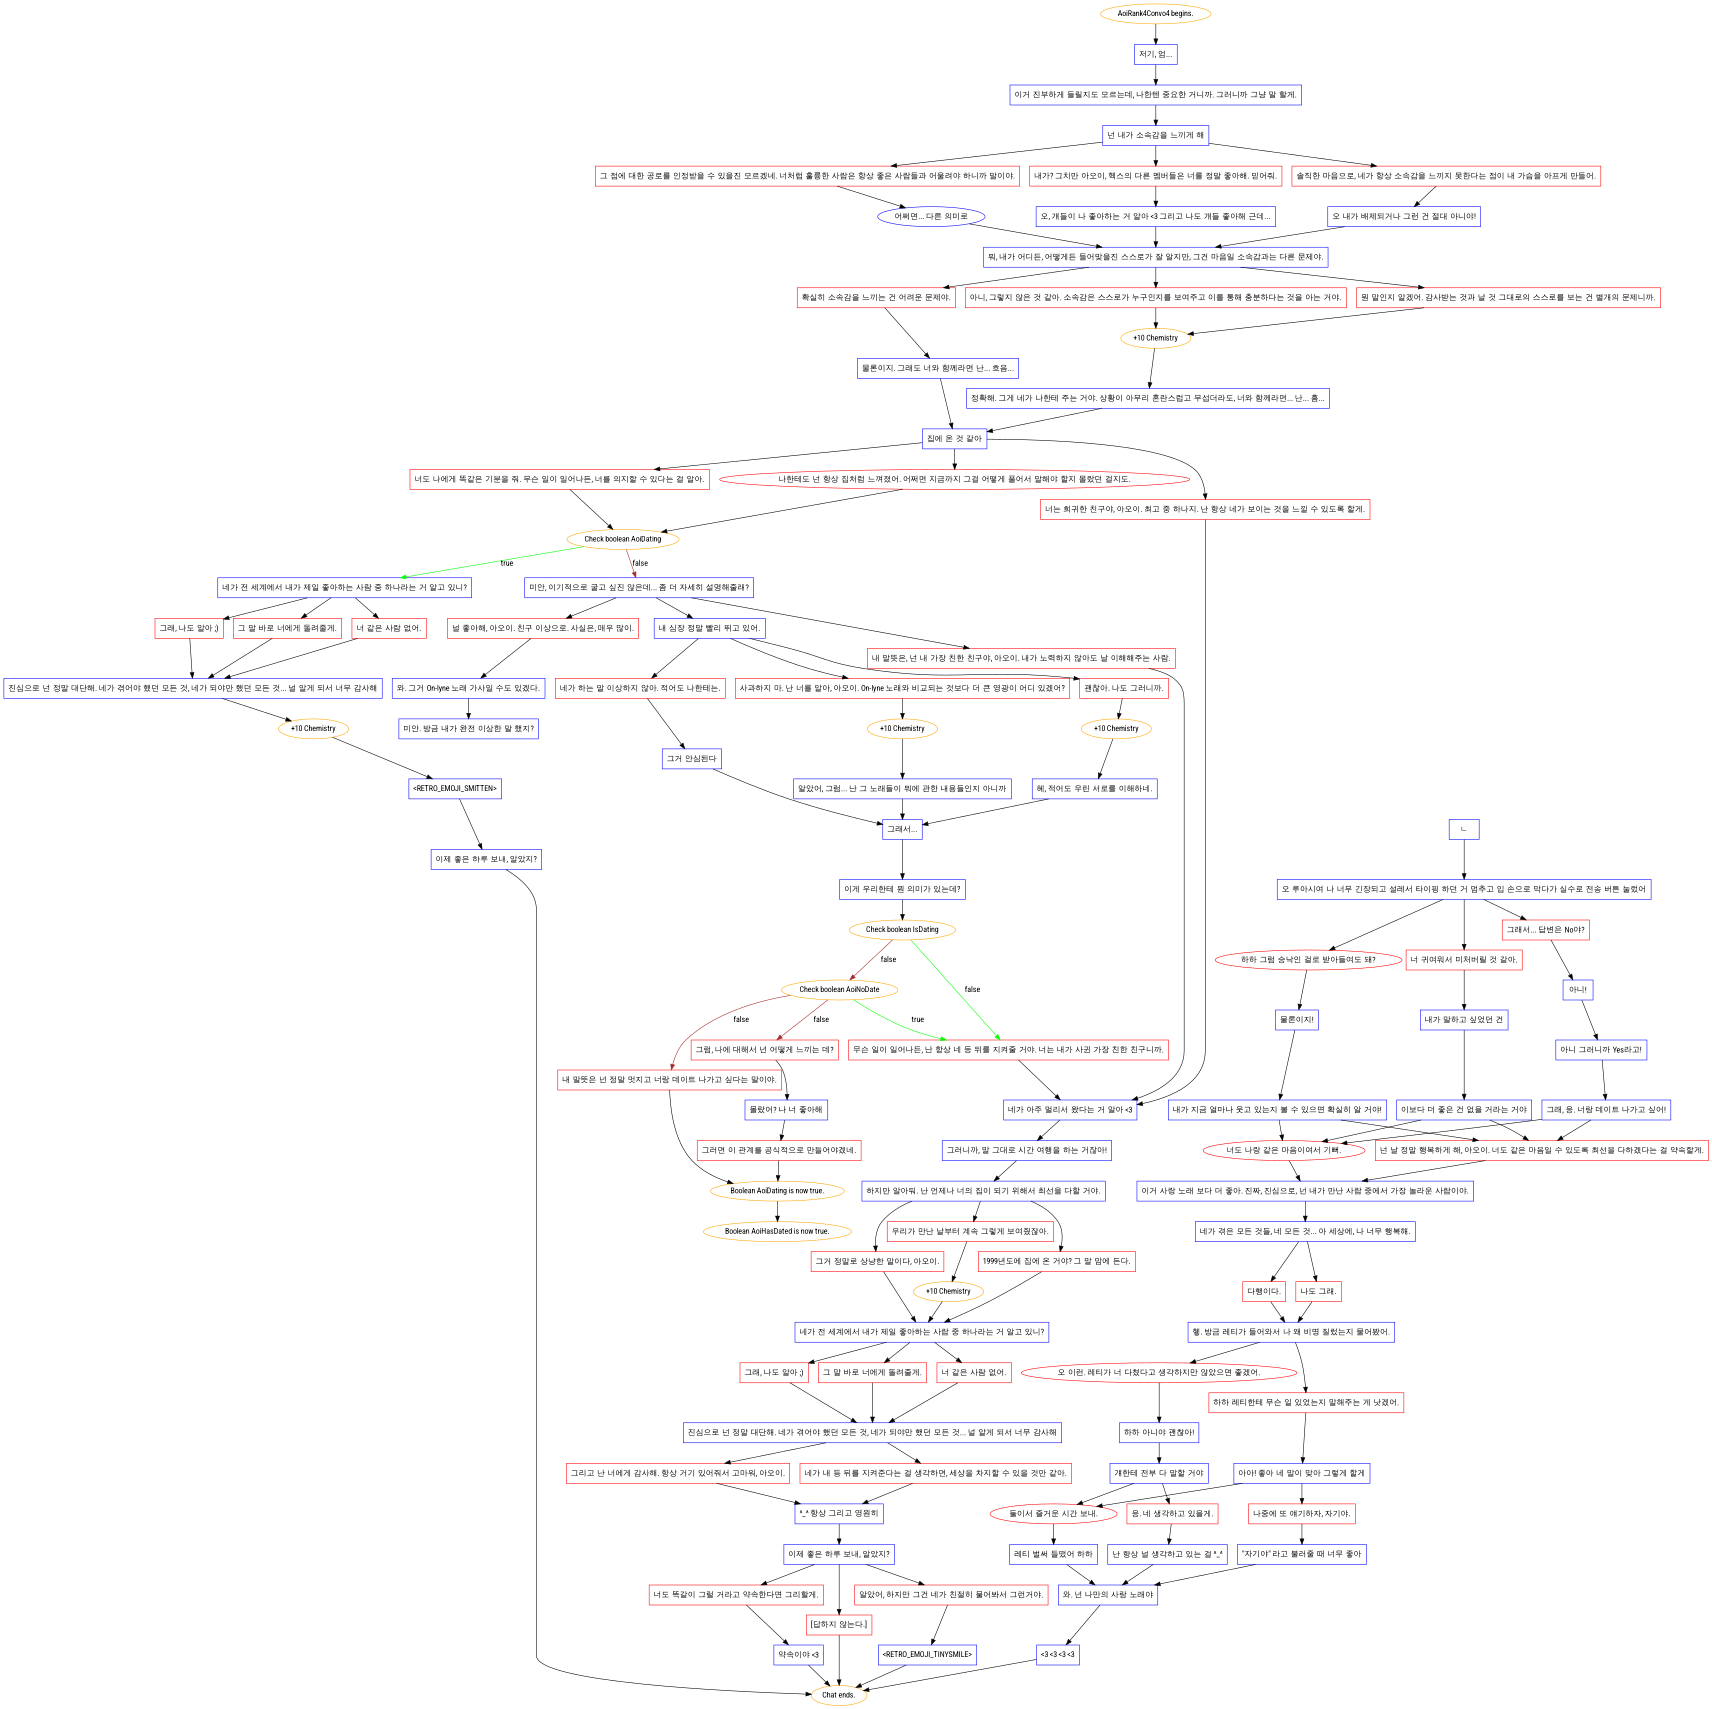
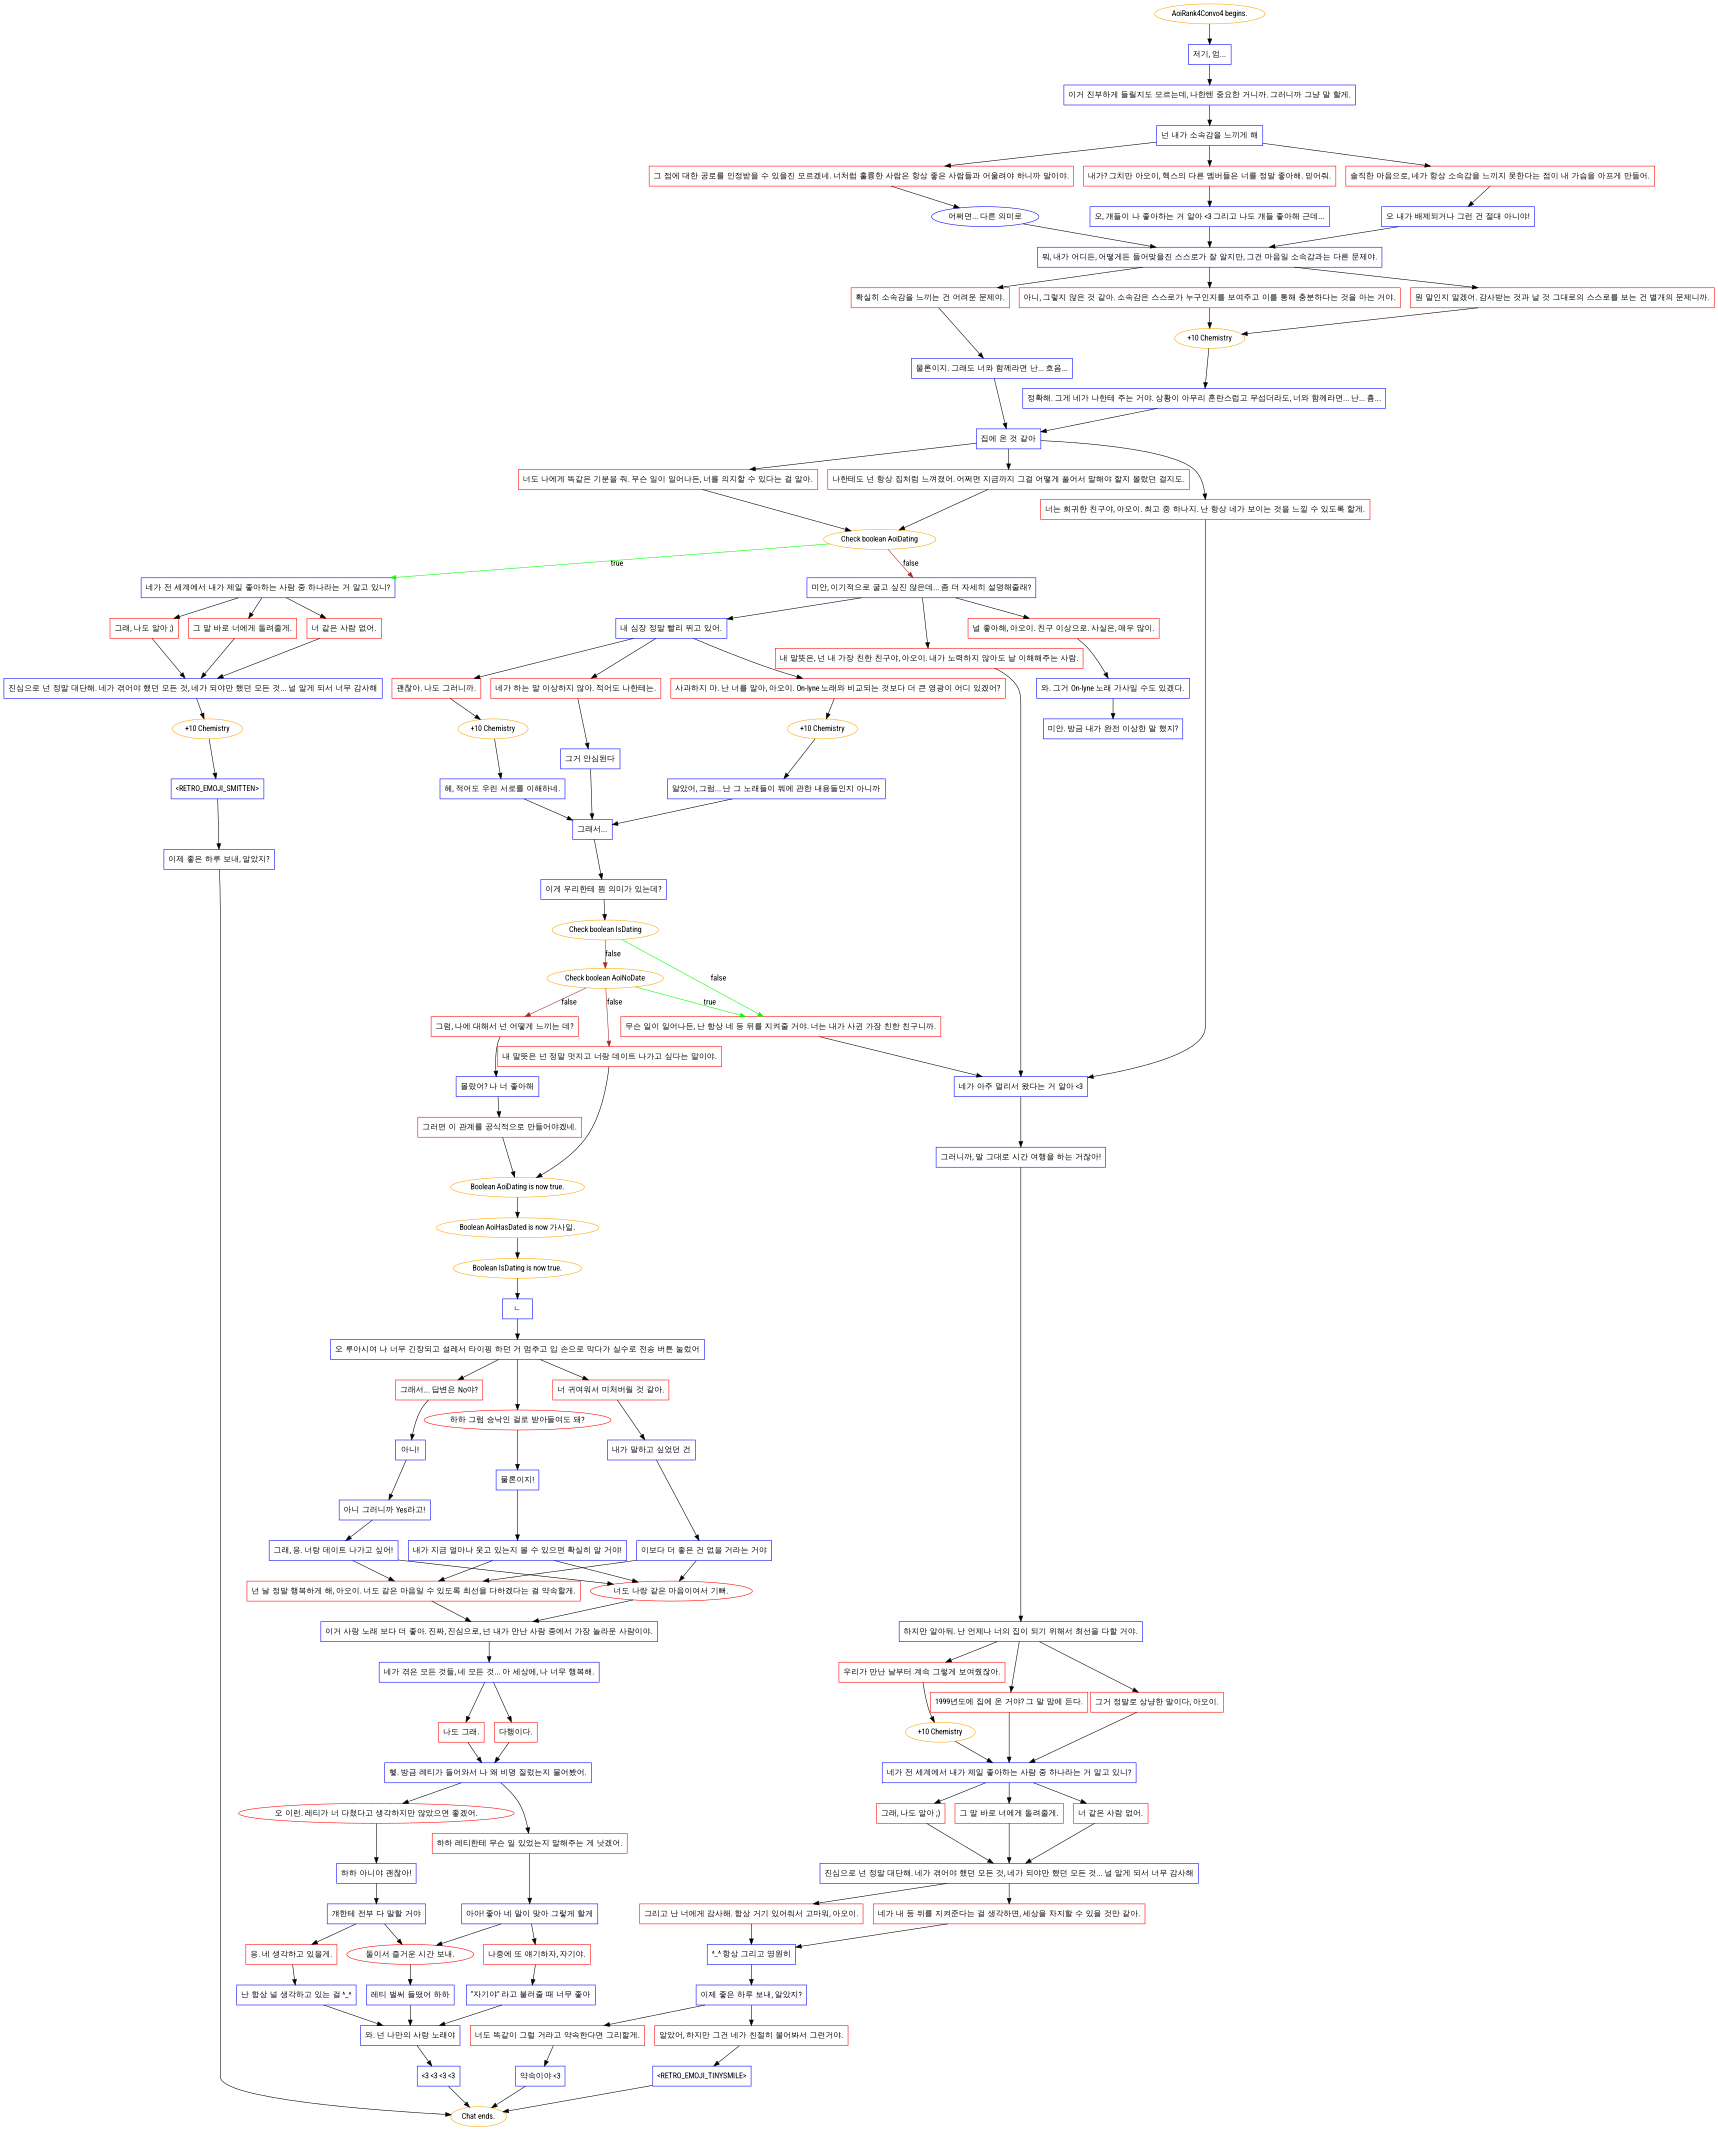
node "나한테도 넌 항상 집처럼 느껴졌어. 어쩌면 지금까지 그걸 어떻게 풀어서 말해야 할지 몰랐던 걸지도.": shape ellipse -> box
node "Boolean AoiHasDated is now true.": label "Boolean AoiHasDated is now true." -> "Boolean AoiHasDated is now 가사일."
node "Boolean IsDating is now true.": added
node "[답하지 않는다.]": removed
